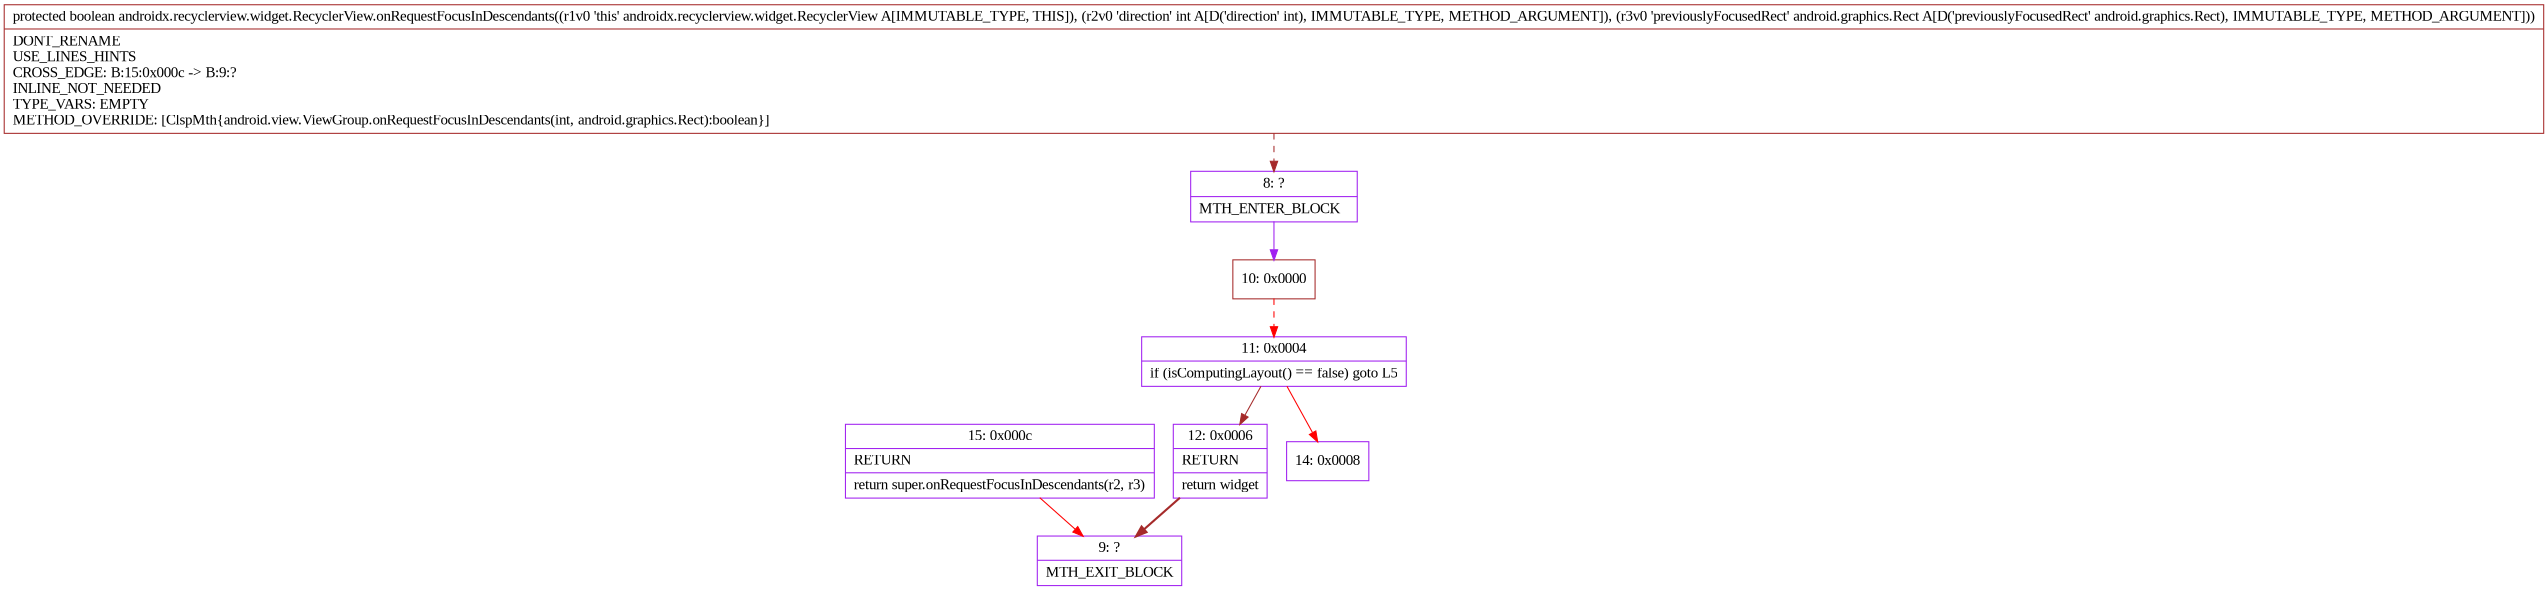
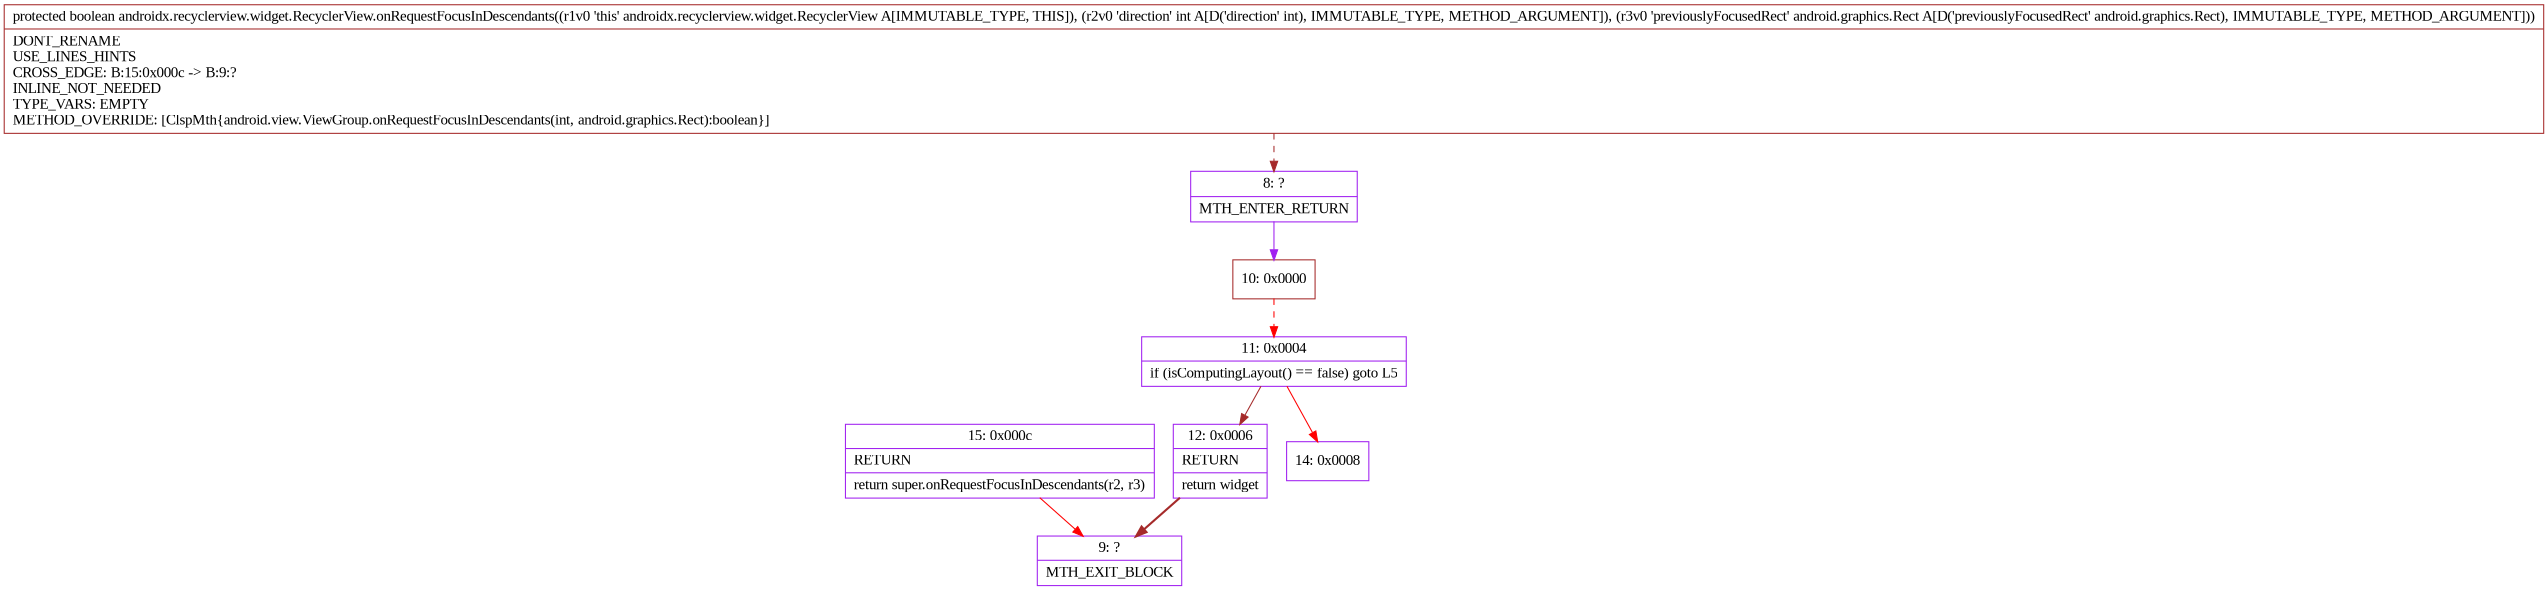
node "8: ?": text "MTH_ENTER_BLOCK" -> "MTH_ENTER_RETURN"
